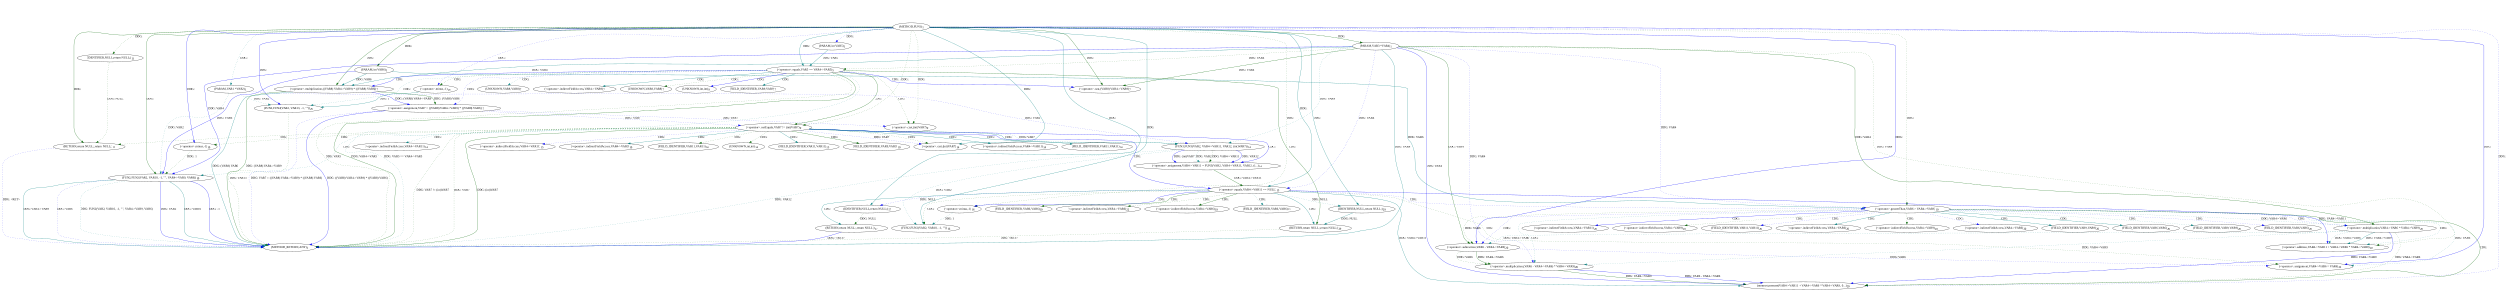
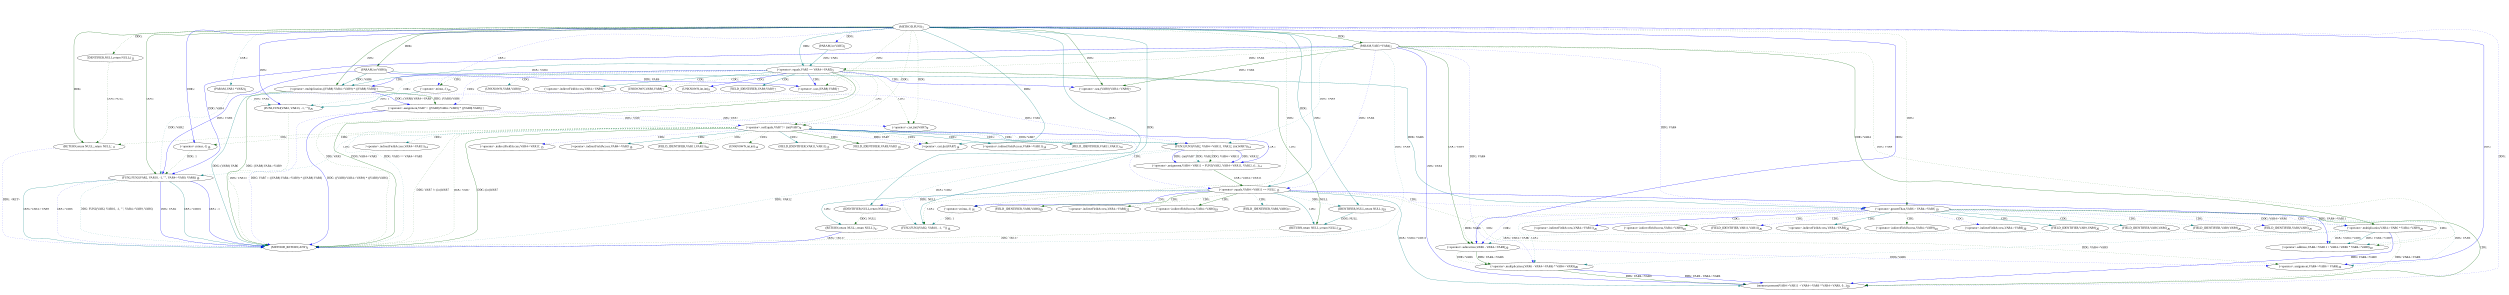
node "(<operator>.cast,(VAR8) VAR6)": added
edge "(<operator>.equals,VAR5 == VAR4->VAR5)" -> "(<operator>.notEquals,VAR7 != (int)VAR7)": style solid -> dotted
edge "(<operator>.notEquals,VAR7 != (int)VAR7)" -> "(<operator>.equals,VAR4->VAR11 == NULL)": style solid -> dotted
edge "(PARAM,VAR3 *VAR4)" -> "(METHOD_RETURN,ANY)": style solid -> dotted
